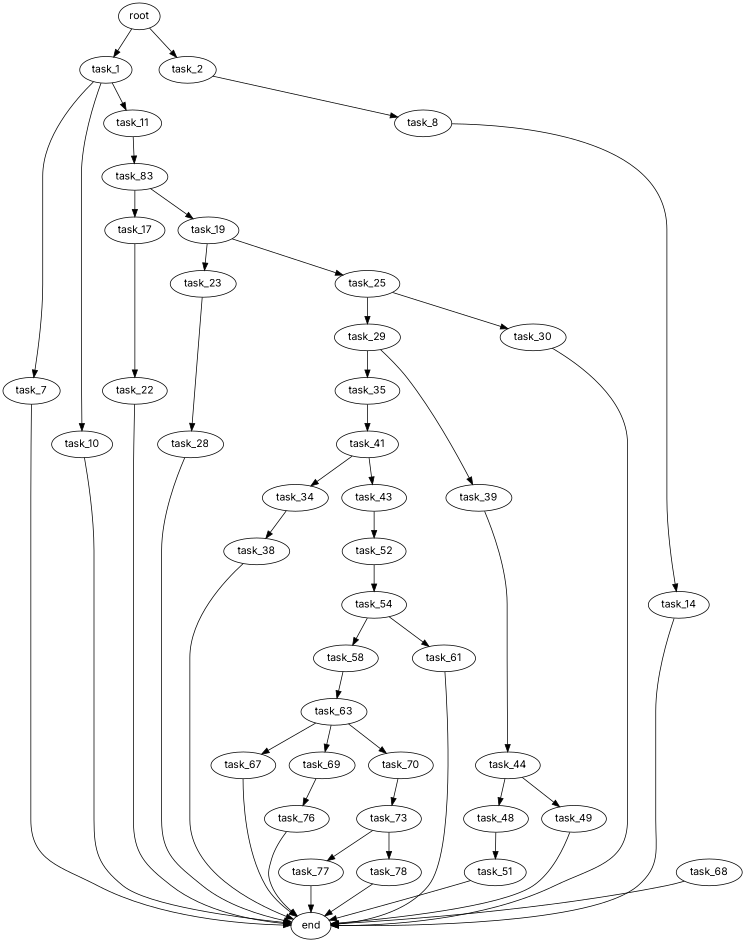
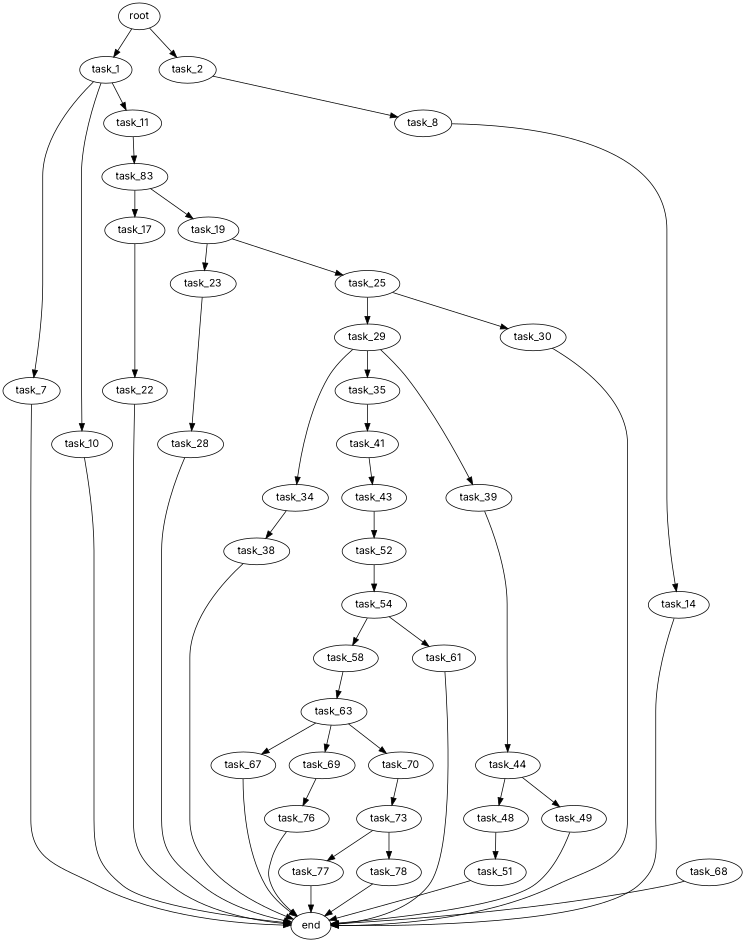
edge "task_41" -> "task_34": now "task_29" -> "task_34"
